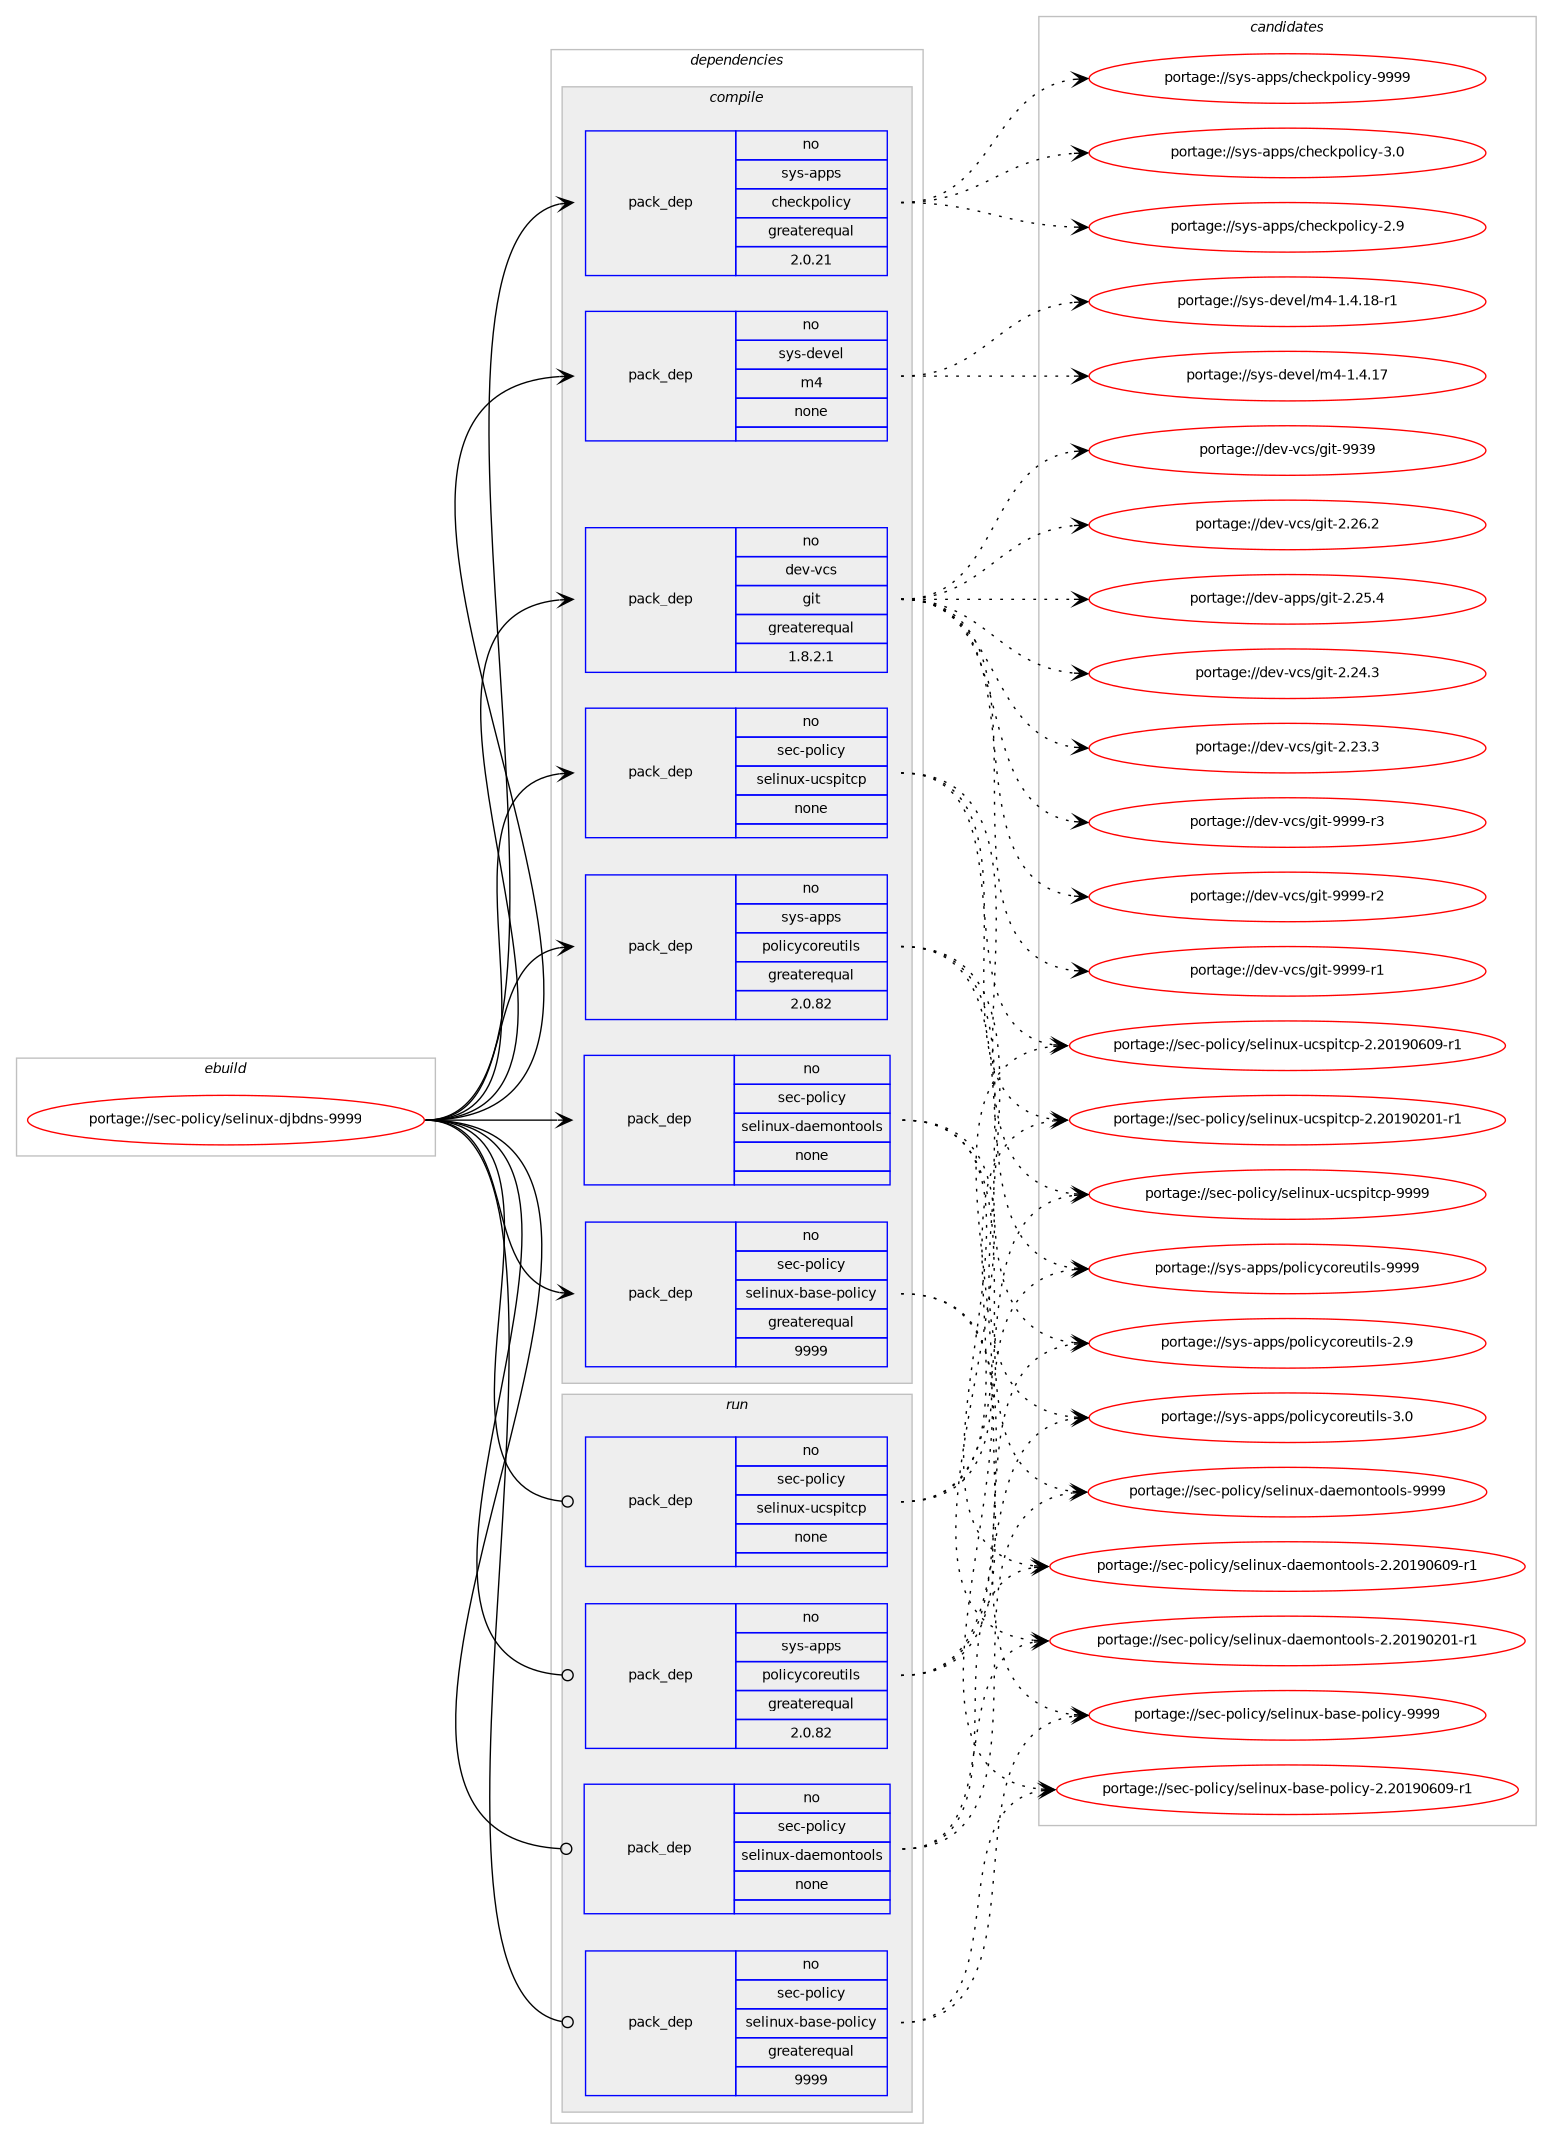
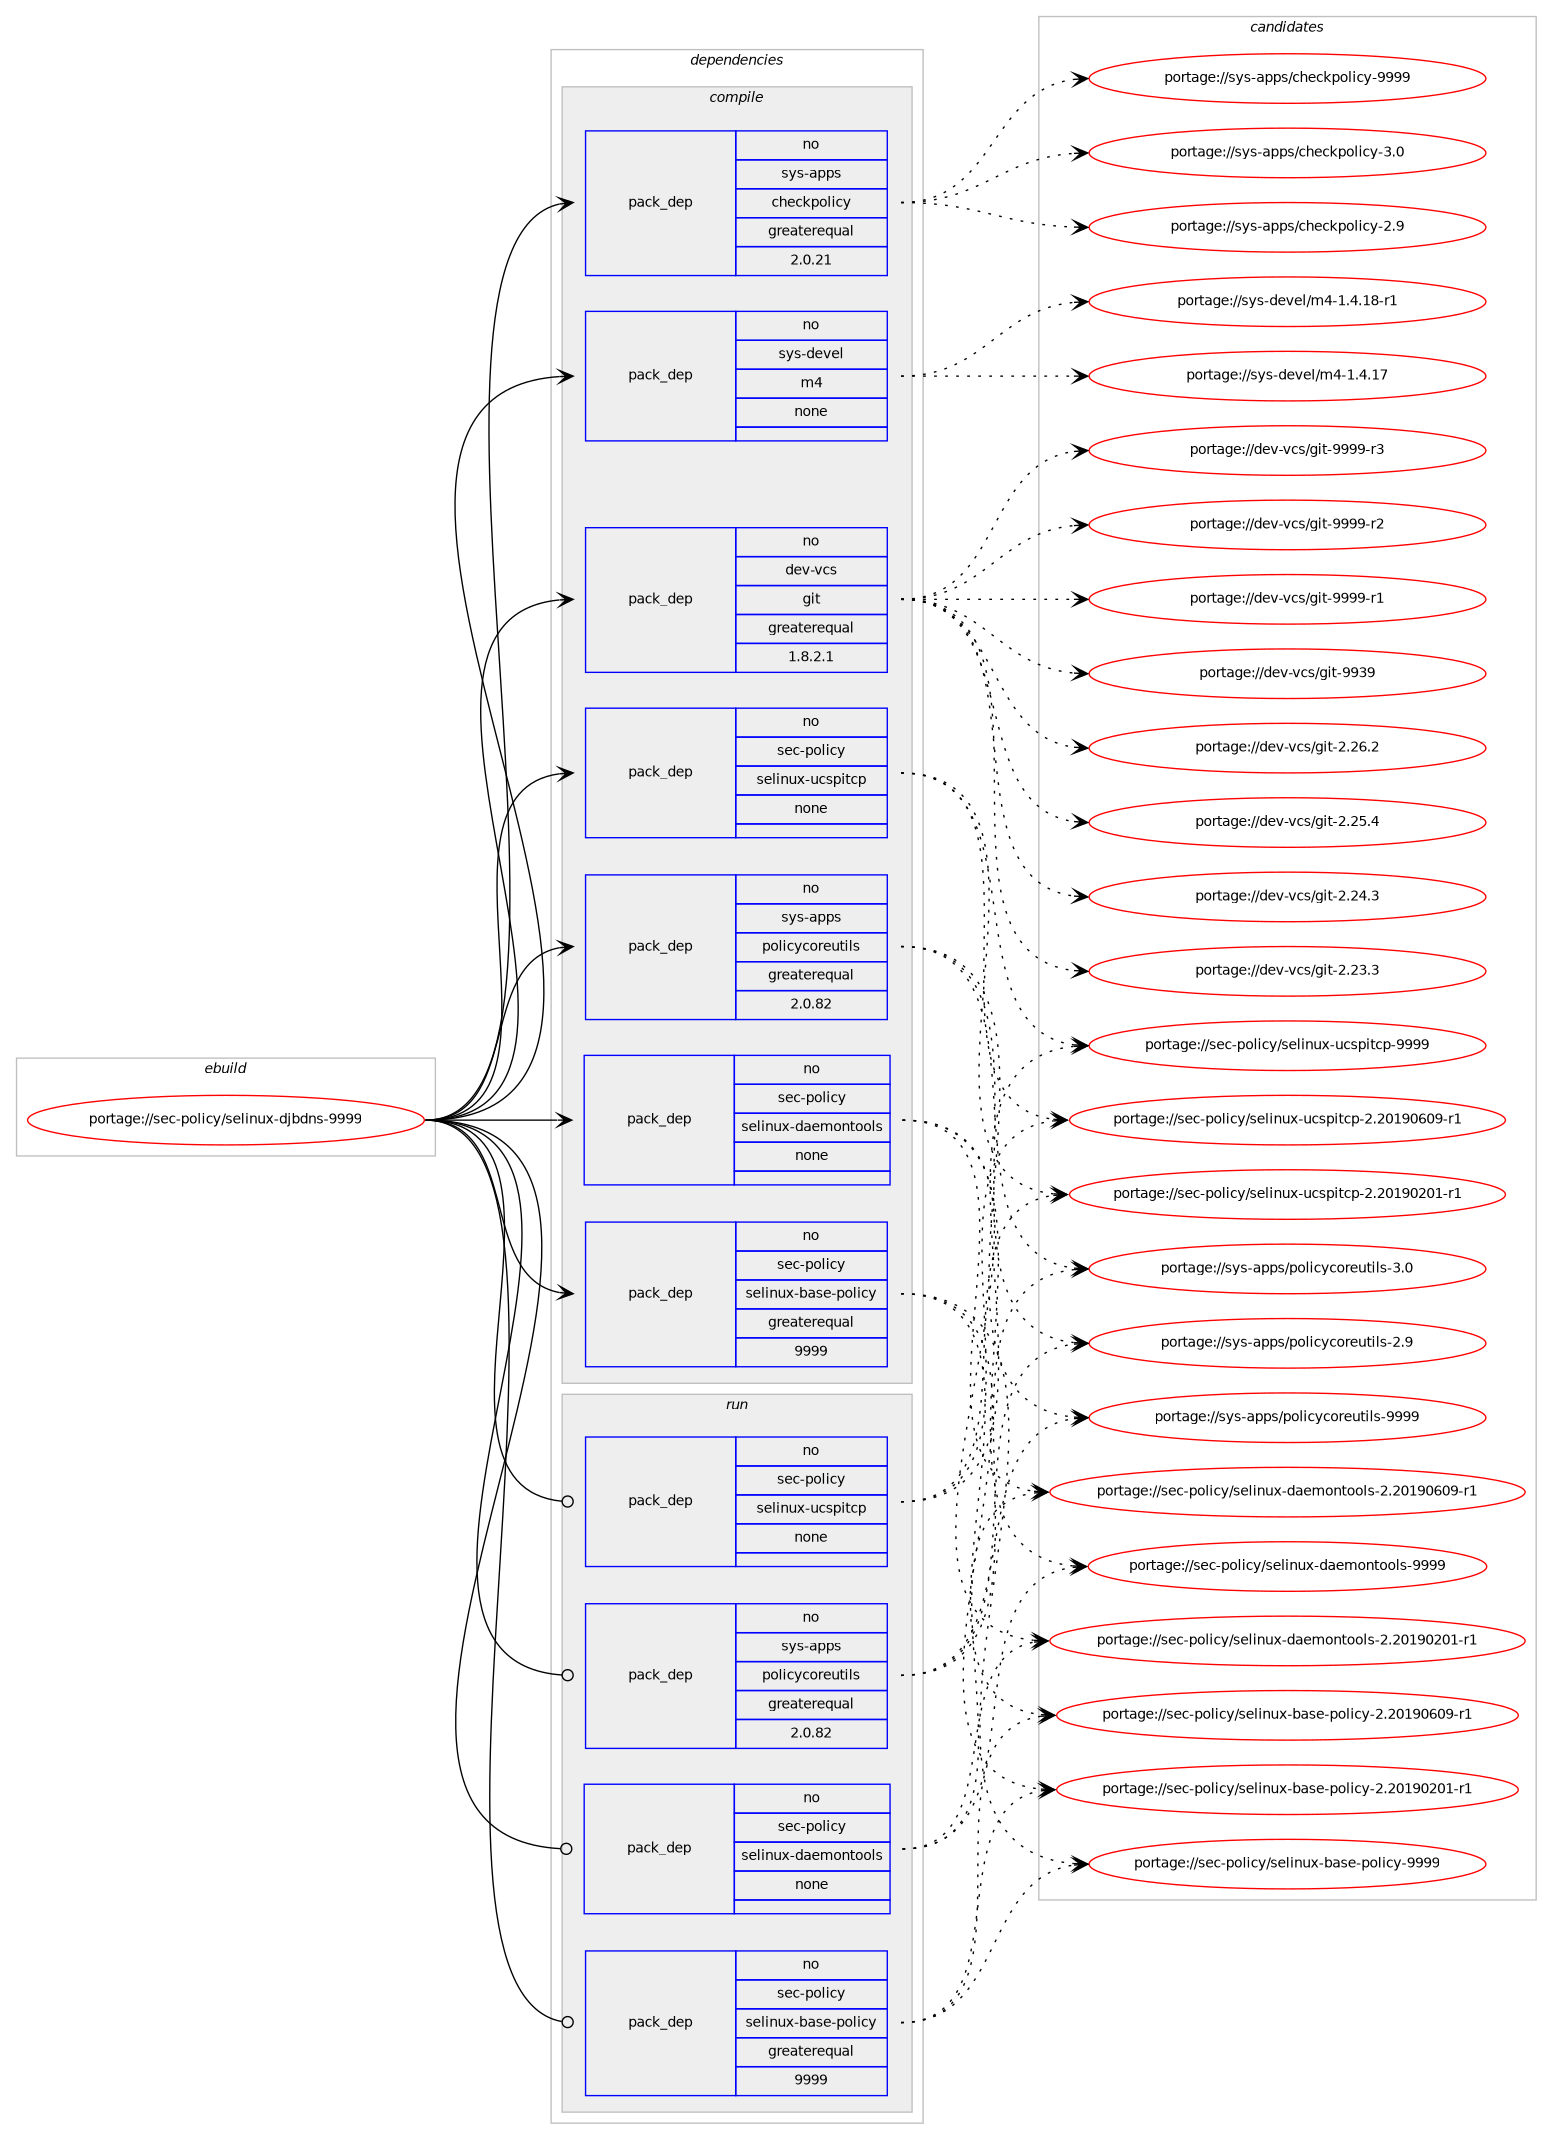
node "portage://dev-apps/git-2.25.4": label "portage://dev-apps/git-2.25.4" -> "portage://dev-vcs/git-2.25.4"
node "portage://sec-policy/selinux-base-policy-2.20190201-r1": added
